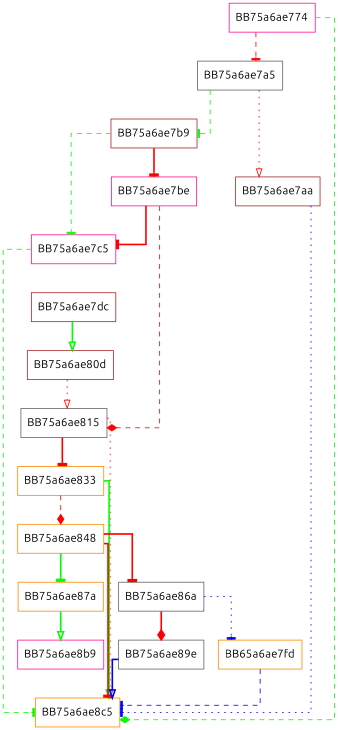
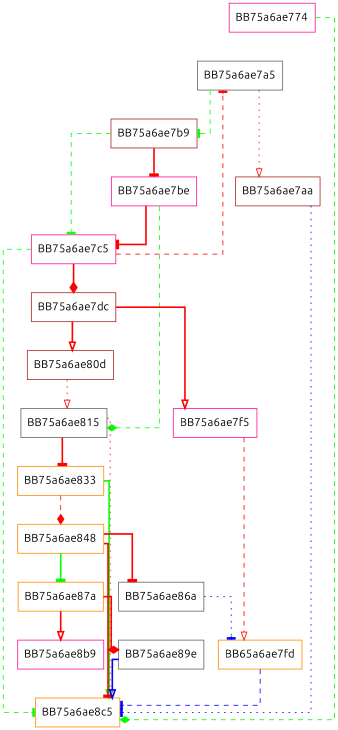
edge "BB75a6ae774" -> "BB75a6ae7a5": now "BB75a6ae7c5" -> "BB75a6ae7a5"
edge "BB75a6ae7c5" -> "BB75a6ae7dc": added
edge "BB75a6ae7dc" -> "BB75a6ae80d": color green -> red
edge "BB75a6ae7be" -> "BB75a6ae815": color red -> green
node "BB75a6ae7f5": added
edge "BB75a6ae86a" -> "BB75a6ae89e": now "BB75a6ae87a" -> "BB75a6ae89e"
edge "BB75a6ae87a" -> "BB75a6ae8b9": color green -> red
